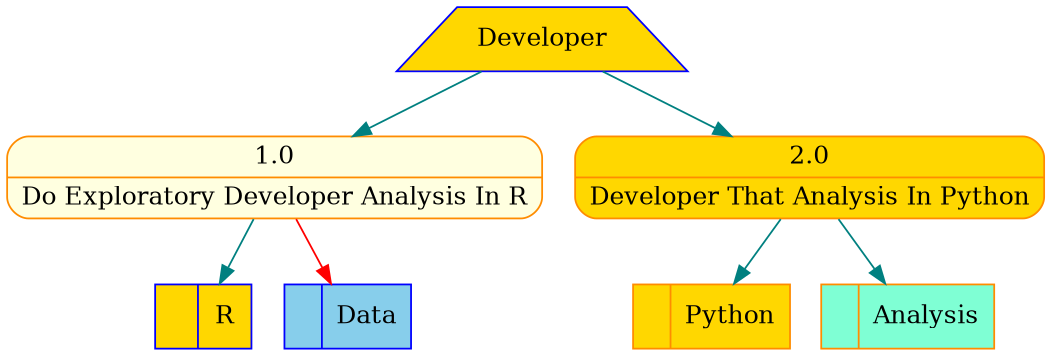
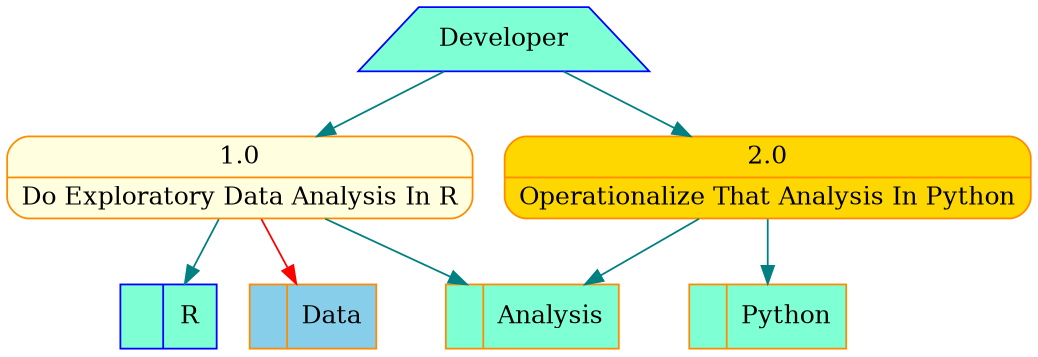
node "Developer": fillcolor gold -> aquamarine
node "1.0": text "Do Exploratory Developer Analysis In R" -> "Do Exploratory Data Analysis In R"
node "2.0": text "Developer That Analysis In Python" -> "Operationalize That Analysis In Python"
edge "1.0" -> "Analysis": added
node "R": fillcolor gold -> aquamarine
node "Data": color blue -> darkorange
node "Python": fillcolor gold -> aquamarine
